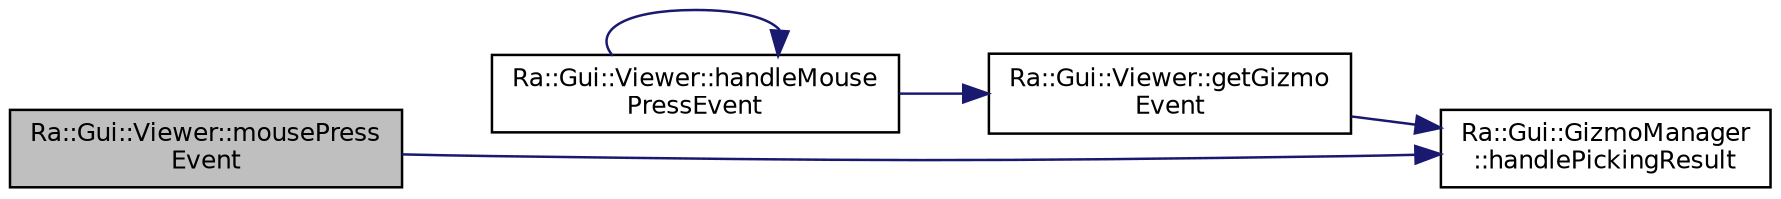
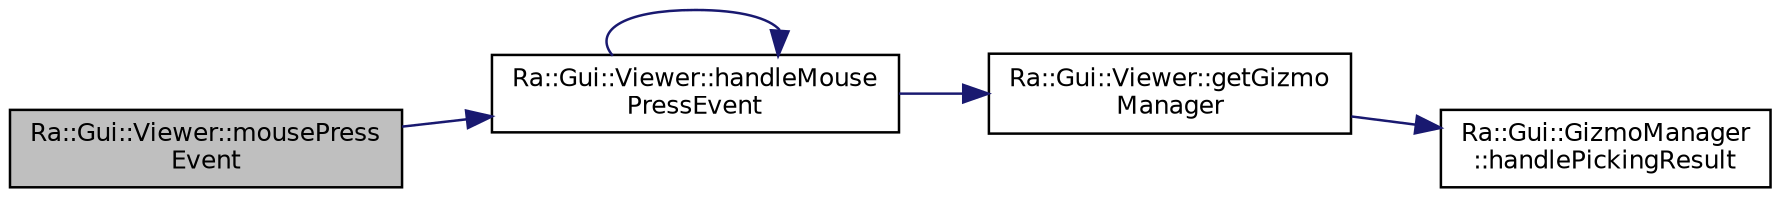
node "Ra::Gui::Viewer::getGizmo Event": label "Ra::Gui::Viewer::getGizmo Event" -> "Ra::Gui::Viewer::getGizmo Manager"
edge "Ra::Gui::Viewer::mousePress Event" -> "Ra::Gui::GizmoManager ::handlePickingResult": now "Ra::Gui::Viewer::mousePress Event" -> "Ra::Gui::Viewer::handleMouse PressEvent"
